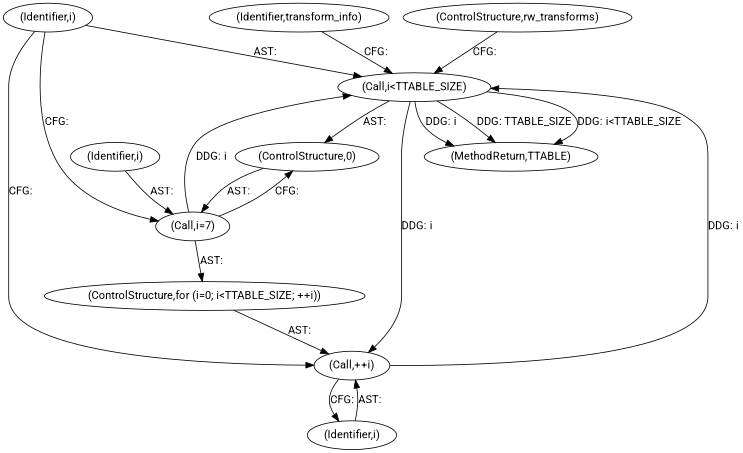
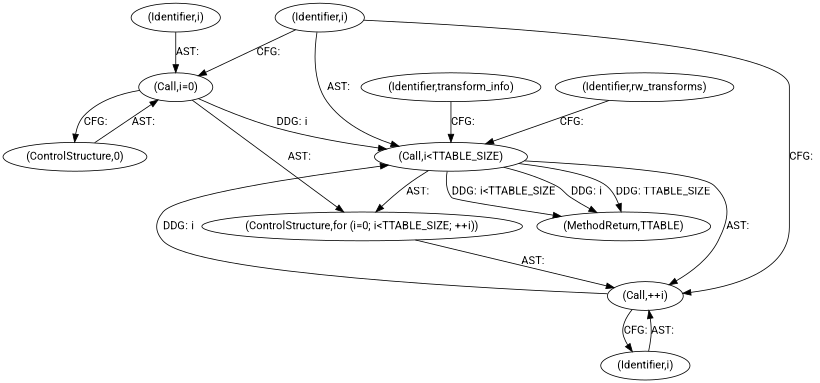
node "(ControlStructure,rw_transforms)": label "(ControlStructure,rw_transforms)" -> "(Identifier,rw_transforms)"
edge "(Call,i<TTABLE_SIZE)" -> "(ControlStructure,0)": now "(Call,i<TTABLE_SIZE)" -> "(ControlStructure,for (i=0; i<TTABLE_SIZE; ++i))"
node "(Call,i=7)": label "(Call,i=7)" -> "(Call,i=0)"
edge "(Call,i<TTABLE_SIZE)" -> "(Call,++i)": label "DDG: i" -> "AST: "
